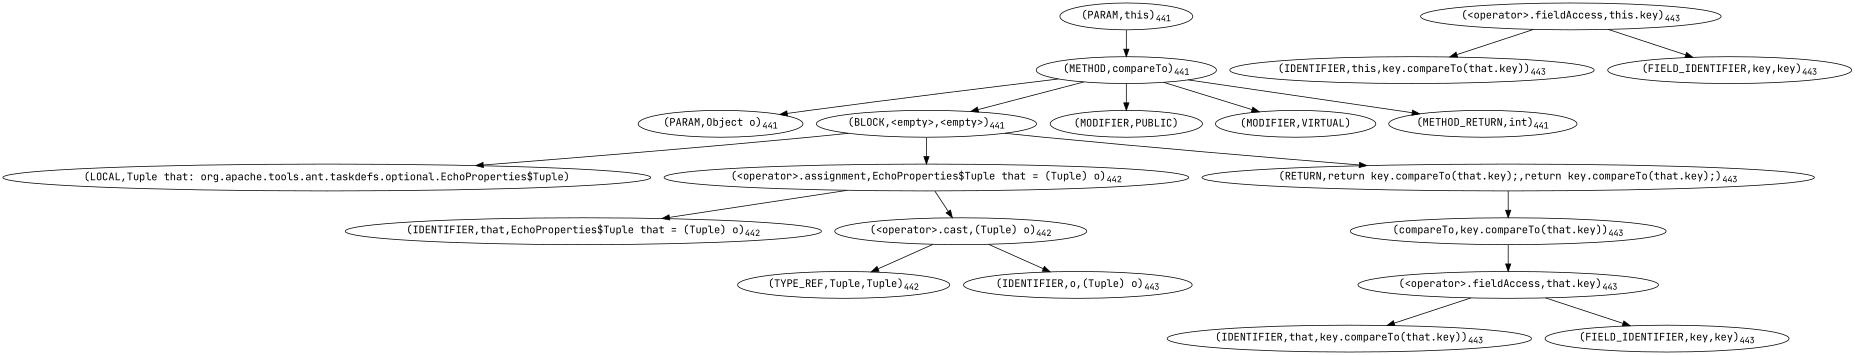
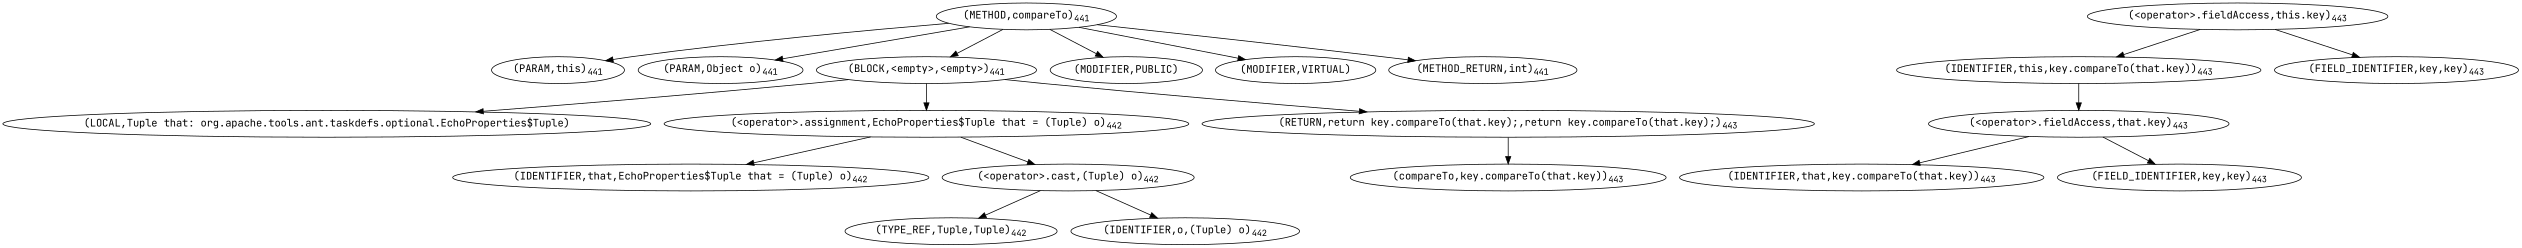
edge "(PARAM,this)" -> "(METHOD,compareTo)": reversed
edge "(compareTo,key.compareTo(that.key))" -> "(<operator>.fieldAccess,that.key)": now "(IDENTIFIER,this,key.compareTo(that.key))" -> "(<operator>.fieldAccess,that.key)"
node "(IDENTIFIER,o,(Tuple) o)": text "443" -> "442"
